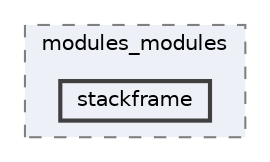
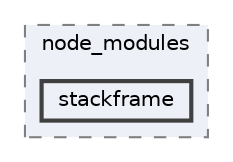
cluster "modules_modules": label "modules_modules" -> "node_modules"
